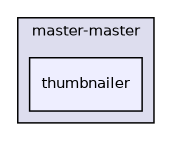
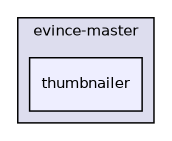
cluster "master-master": label "master-master" -> "evince-master"
